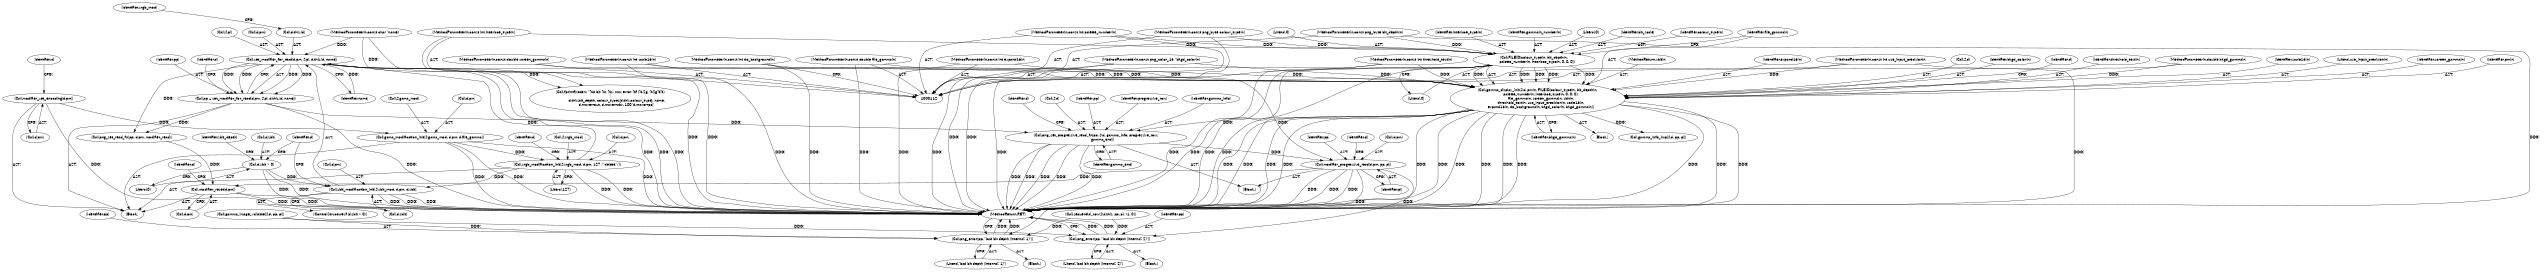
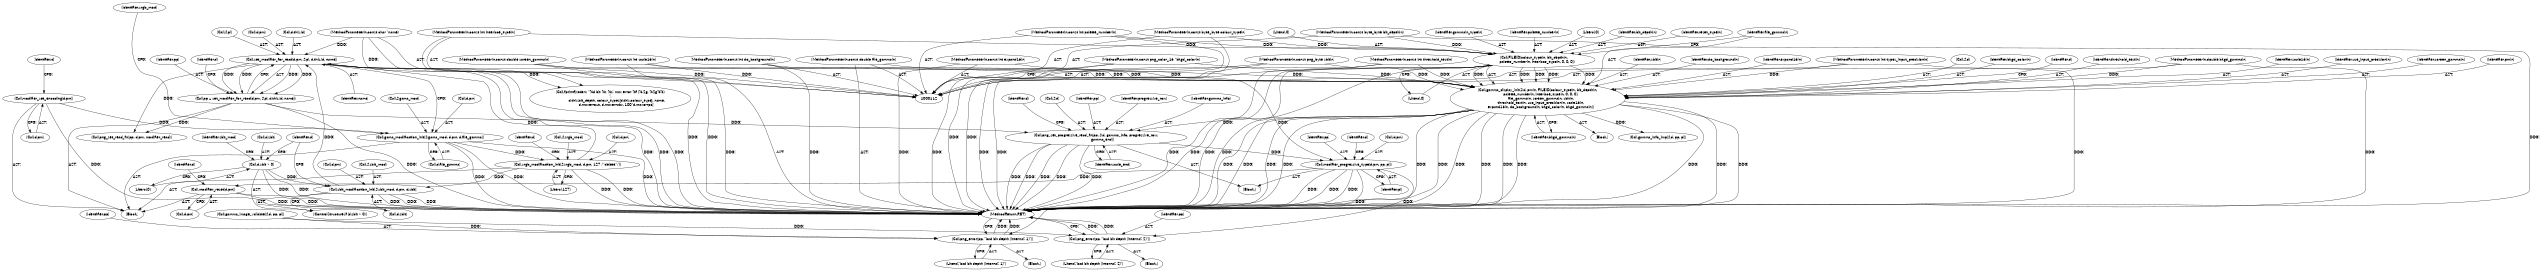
edge "(Identifier,srgb_mod)" -> "(Call,d.this.id)": now "(Identifier,srgb_mod)" -> "(Call,gama_modification_init(&gama_mod, d.pm, d.file_gamma))"
node "(MethodParameterIn,const png_byte colour_typeIn)": label "(MethodParameterIn,const png_byte colour_typeIn)" -> "(MethodParameterIn,const byte_byte colour_typeIn)"
node "(MethodParameterIn,const png_byte bit_depthIn)": label "(MethodParameterIn,const png_byte bit_depthIn)" -> "(MethodParameterIn,const byte_byte bit_depthIn)"
node "(Identifier,interlace_typeIn)": label "(Identifier,interlace_typeIn)" -> "(Identifier,gammaIn_typeIn)"
node "(Identifier,gammaIn_numberIn)": label "(Identifier,gammaIn_numberIn)" -> "(Identifier,palette_numberIn)"
node "(Identifier,bit_scale)": label "(Identifier,bit_scale)" -> "(Identifier,bit_depthIn)"
node "(Identifier,colour_typeIn)": label "(Identifier,colour_typeIn)" -> "(Identifier,reset_typeIn)"
node "(MethodParameterIn,const png_byte sbitIn)": added
node "(MethodReturn,sbitIn)": label "(MethodReturn,sbitIn)" -> "(Identifier,sbitIn)"
node "(Identifier,do_backgroundIn)": added
node "(MethodParameterIn,const int use_input_precisionIn)": label "(MethodParameterIn,const int use_input_precisionIn)" -> "(MethodParameterIn,const int types_input_precisionIn)"
node "(Literal,use_input_precisionIn)": label "(Literal,use_input_precisionIn)" -> "(Identifier,use_input_precisionIn)"
edge "(Call,set_modifier_for_read(d.pm, &pi, d.this.id, name))" -> "(Identifier,name)": now "(Call,set_modifier_for_read(d.pm, &pi, d.this.id, name))" -> "(Call,gama_modification_init(&gama_mod, d.pm, d.file_gamma))"
edge "(Identifier,name)" -> "(Call,set_modifier_for_read(d.pm, &pi, d.this.id, name))": label "DDG: " -> "AST: "
edge "(MethodParameterIn,const double screen_gammaIn)" -> "1000112": label "AST: " -> "DDG: "
edge "(MethodParameterIn,const int scale16In)" -> "1000112": label "AST: " -> "DDG: "
edge "(MethodParameterIn,const int do_backgroundIn)" -> "1000112": label "CFG: " -> "AST: "
edge "(MethodParameterIn,const png_color_16 *bkgd_colorIn)" -> "1000112": label "AST: " -> "CFG: "
edge "(MethodParameterIn,const char *name)" -> "1000112": added, label "AST:"
node "(Identifier,sbit_depth)": label "(Identifier,sbit_depth)" -> "(Identifier,sbit_mod)"
edge "(Call,sbit_modification_init(&sbit_mod, d.pm, d.sbit))" -> "(Call,set_modifier_for_read(d.pm, &pi, d.this.id, name))": label "AST: " -> "DDG: "
edge "(MethodParameterIn,const int scale16In)" -> "(MethodReturn,RET)": label "DDG: " -> "AST: "
edge "(MethodParameterIn,const double file_gammaIn)" -> "(MethodReturn,RET)": label "DDG: " -> "AST: "
edge "(Call,png_set_read_fn(pp, d.pm, modifier_read))" -> "(Call,modifier_reset(d.pm))": removed, label "DDG:"
node "(Call,&sbit_mod)": added
node "(Call,d.file_gamma)": added
node "(Identifier,gamma_end)": label "(Identifier,gamma_end)" -> "(Identifier,scale_end)"
node "(Call,modifier_progressive_read(d.pm, pp, pi))": label "(Call,modifier_progressive_read(d.pm, pp, pi))" -> "(Call,modifier_progressive_type(d.pm, pp, pi))"
edge "(MethodParameterIn,const double screen_gammaIn)" -> "(MethodReturn,RET)": added, label "DDG:"
edge "(MethodParameterIn,double bkgd_gammaIn)" -> "(MethodReturn,RET)": added, label "DDG:"
edge "(Call,d.sbit > 0)" -> "(ControlStructure,if (d.sbit > 0))": added, label "AST:"
node "(Call,sequential_row(&d.this, pp, pi, -1, 0))": removed
